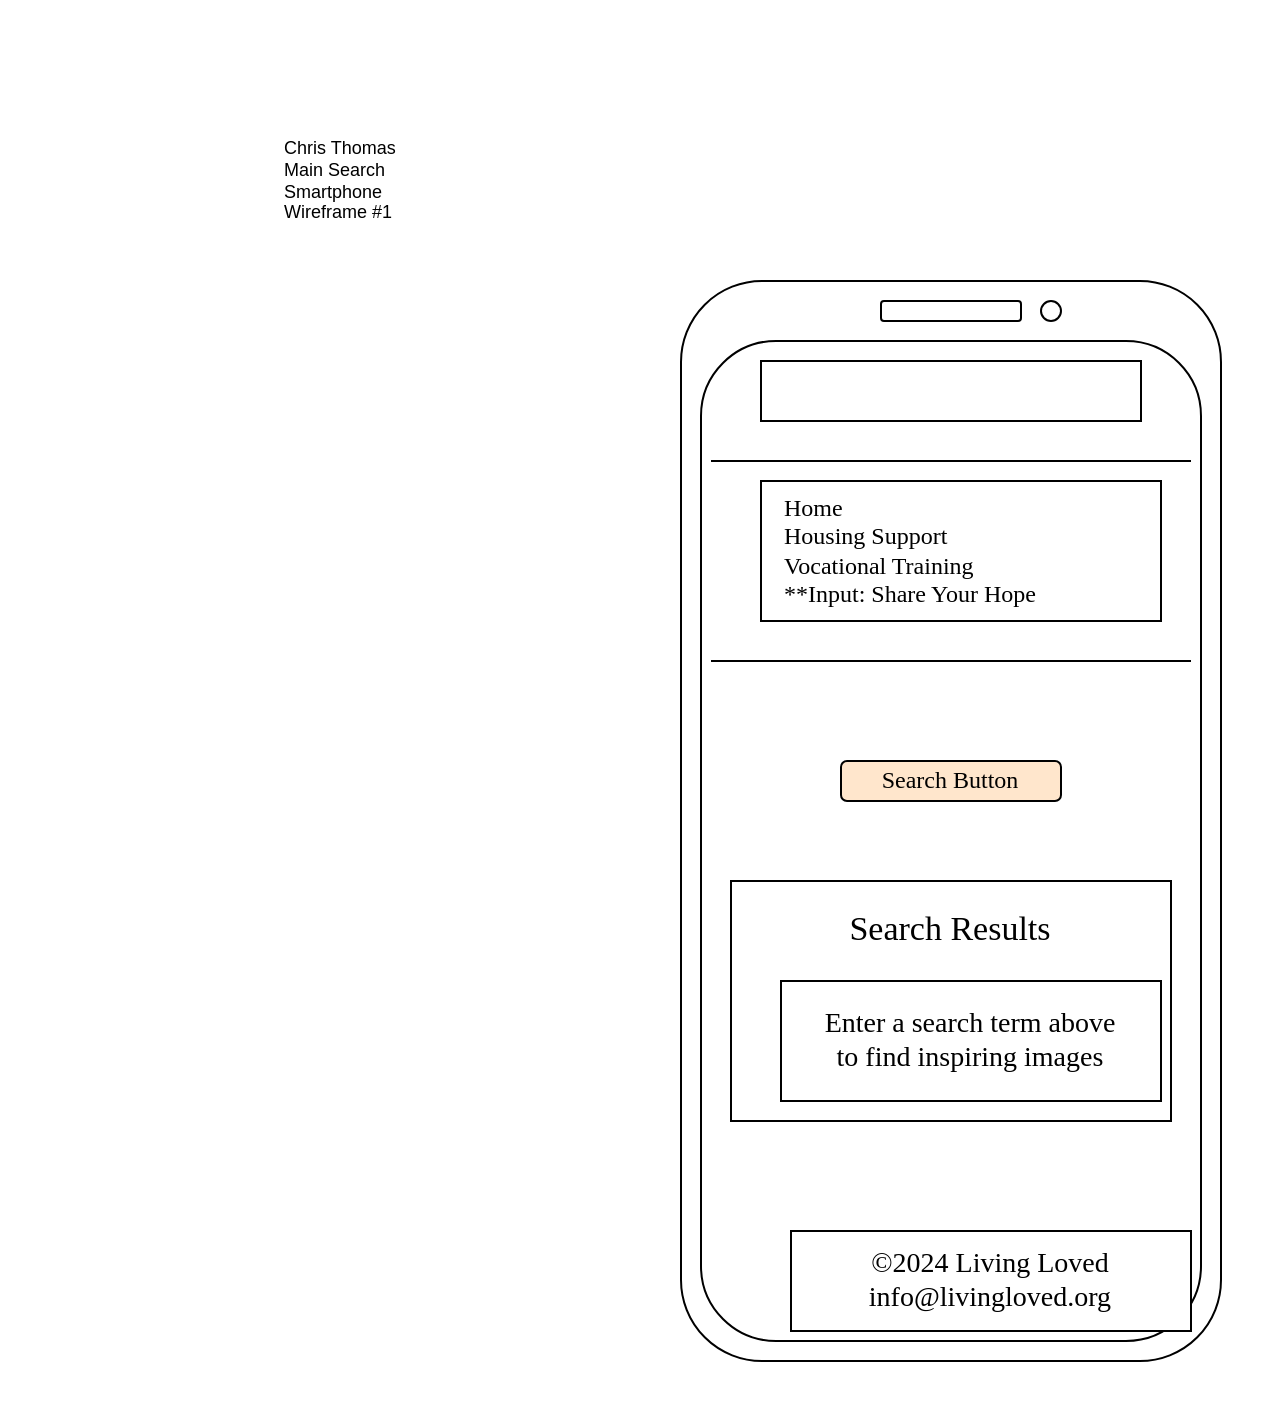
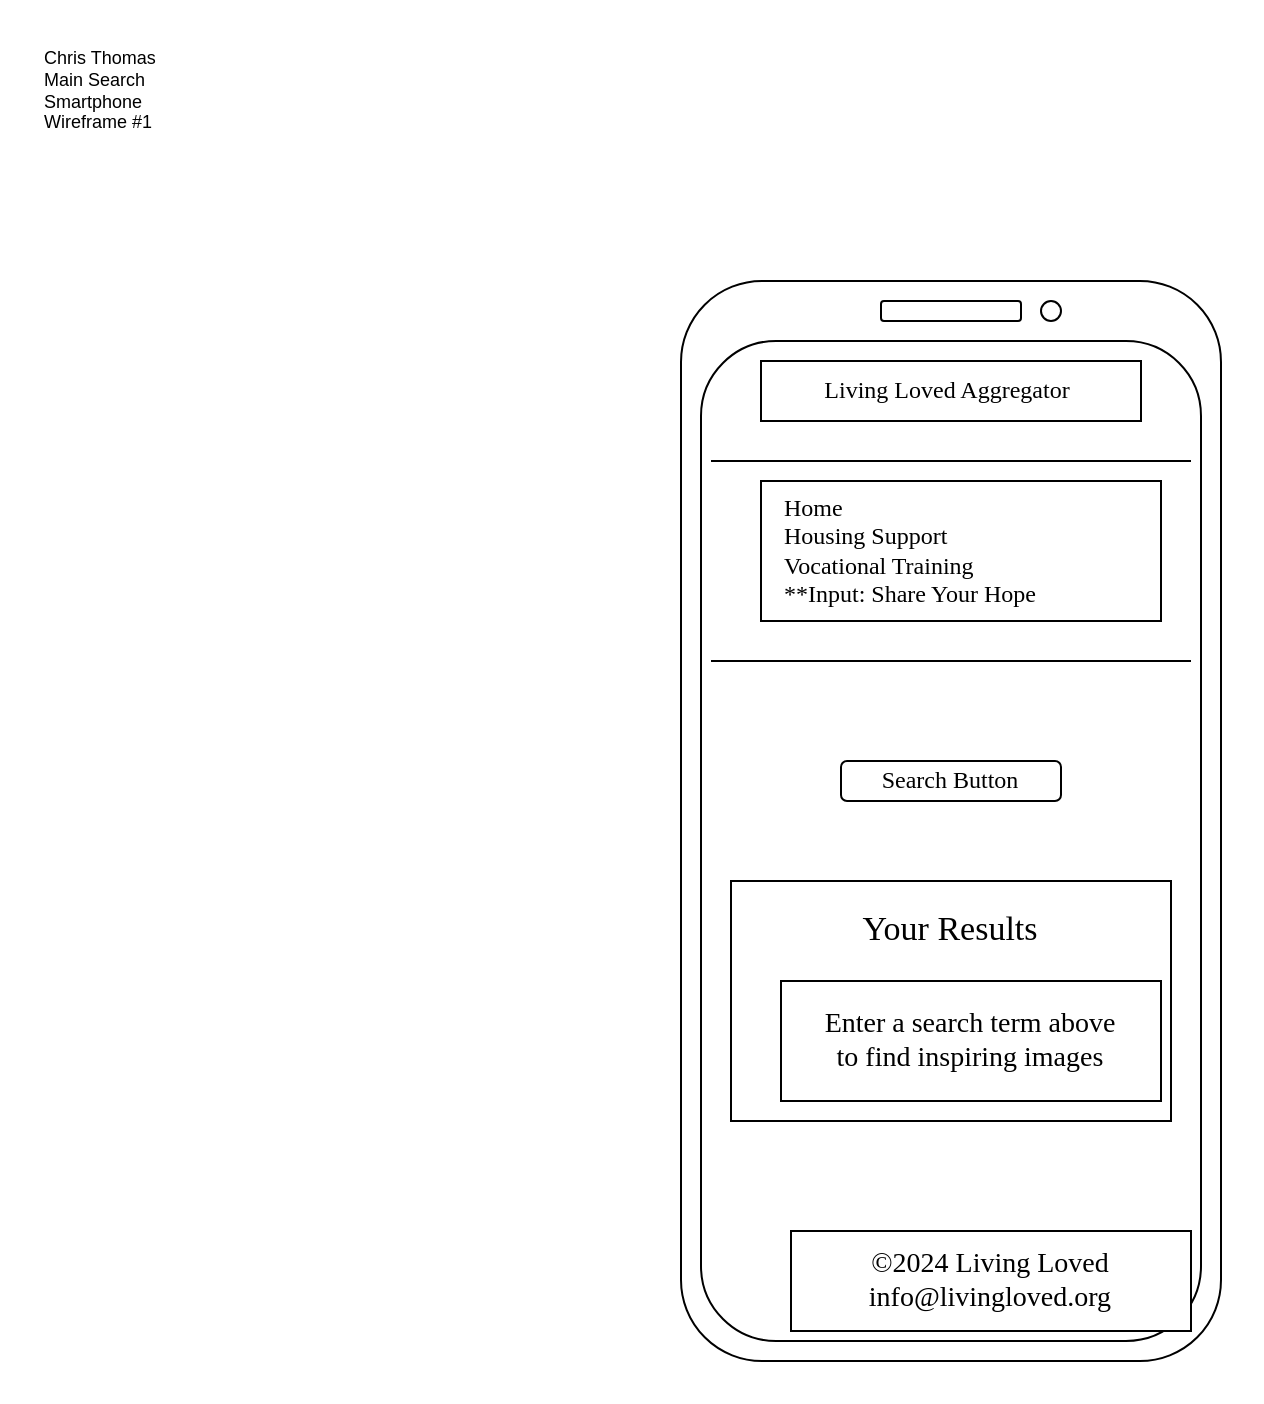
node "Chris Thomas Main Search Smartphone Wireframe #1": moved (371, 181) -> (131, 91)
node "Living Loved Aggregator": added
node "Search Button": fillcolor #ffe6cc -> #ffffff
node "Search Results": label "Search Results" -> "Your Results"
